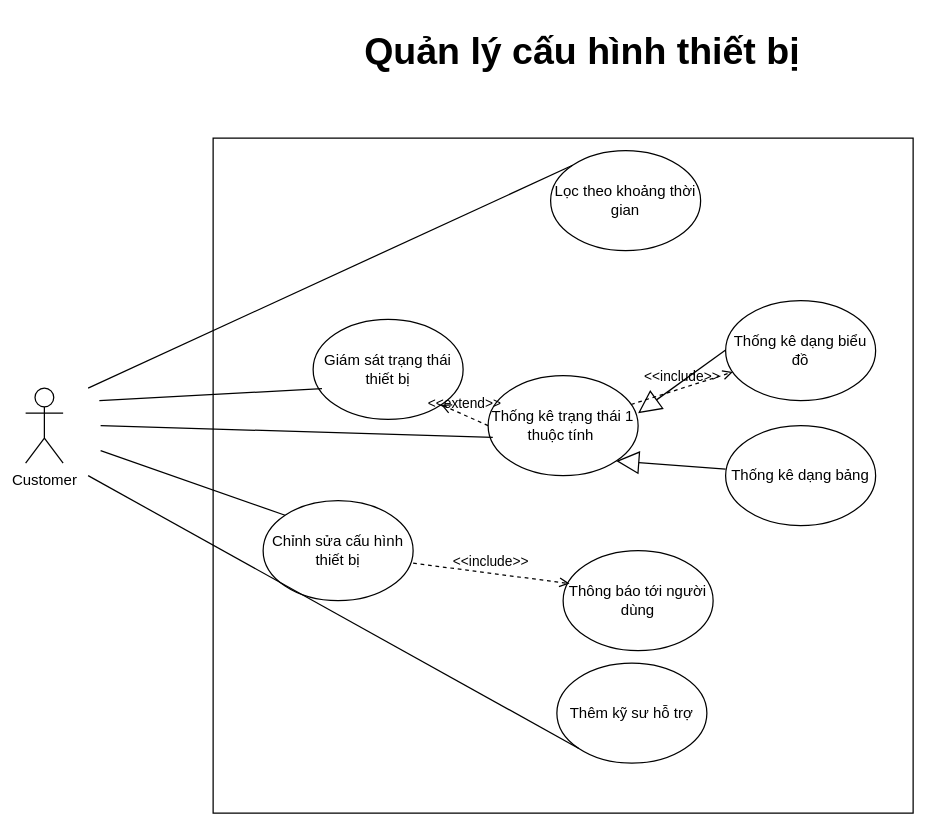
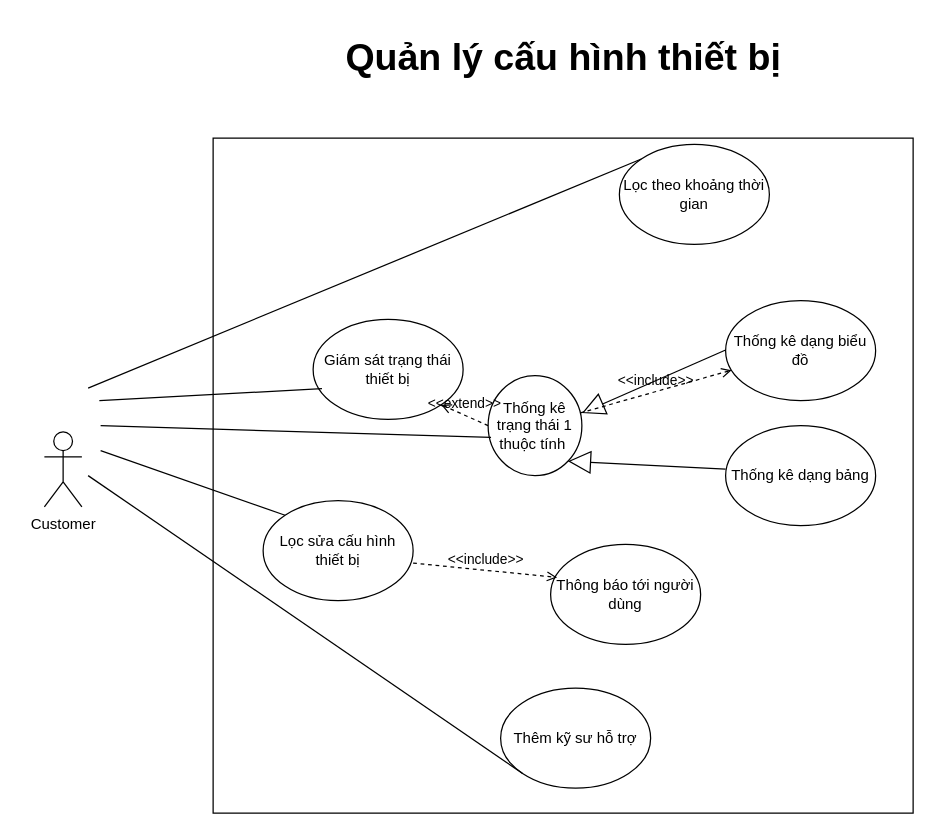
node "Quản lý cấu hình thiết bị": moved (582, 51) -> (563, 57)
node "Lọc theo khoảng thời gian": moved (626, 201) -> (694, 194)
node "Customer": moved (44, 426) -> (63, 469)
node "Thống kê trạng thái 1 thuộc tính": size 150x100 -> 94x100
node "Chỉnh sửa cấu hình thiết bị": label "Chỉnh sửa cấu hình thiết bị" -> "Lọc sửa cấu hình thiết bị"
node "Thông báo tới người dùng": moved (638, 601) -> (626, 594)
node "Thêm kỹ sư hỗ trợ": moved (632, 713) -> (576, 738)
